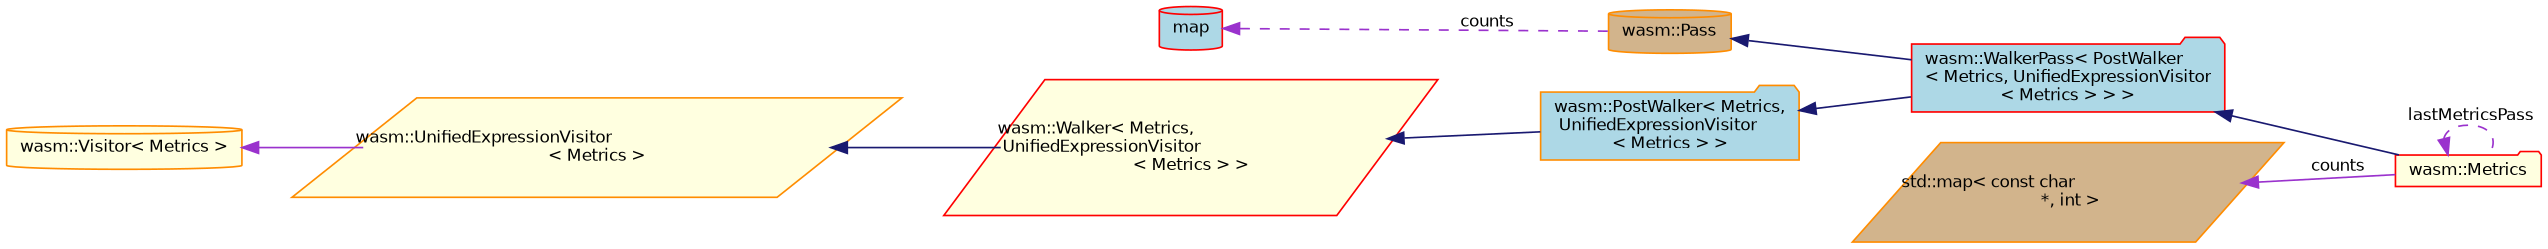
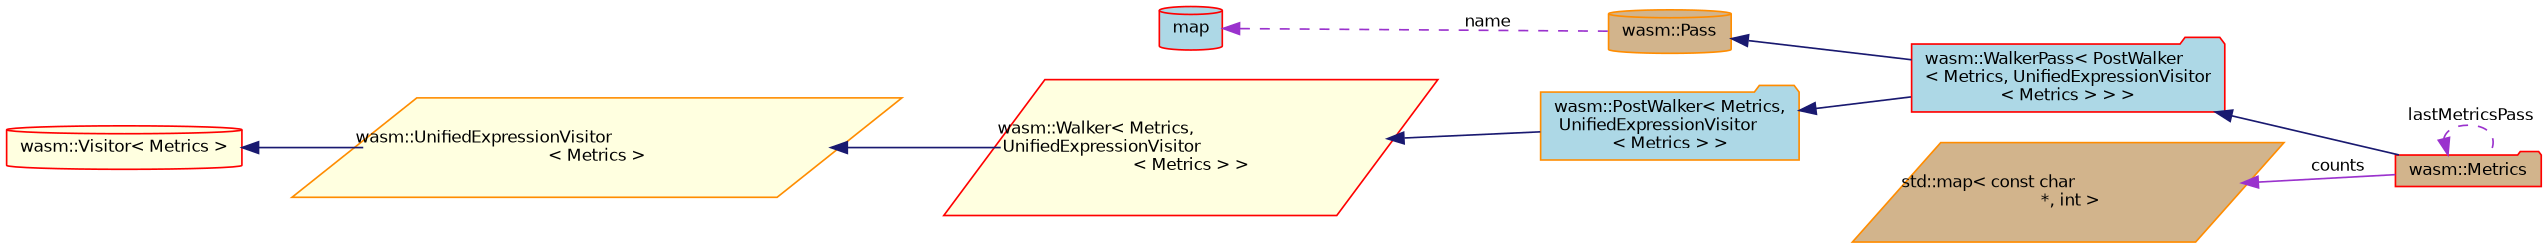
edge "wasm::Pass" -> "map": label " counts" -> " name"
node "wasm::Visitor< Metrics >": color darkorange -> red
edge "wasm::UnifiedExpressionVisitor < Metrics >" -> "wasm::Visitor< Metrics >": color darkorchid3 -> midnightblue
node "wasm::Metrics": fillcolor lightyellow -> tan
